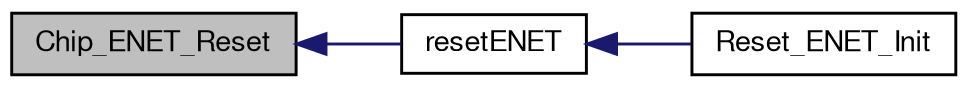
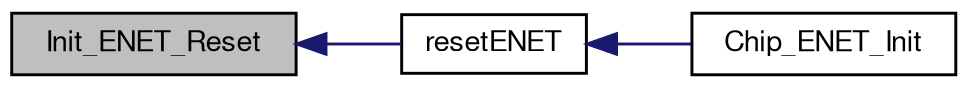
node "Chip_ENET_Reset": label "Chip_ENET_Reset" -> "Init_ENET_Reset"
node "Reset_ENET_Init": label "Reset_ENET_Init" -> "Chip_ENET_Init"
